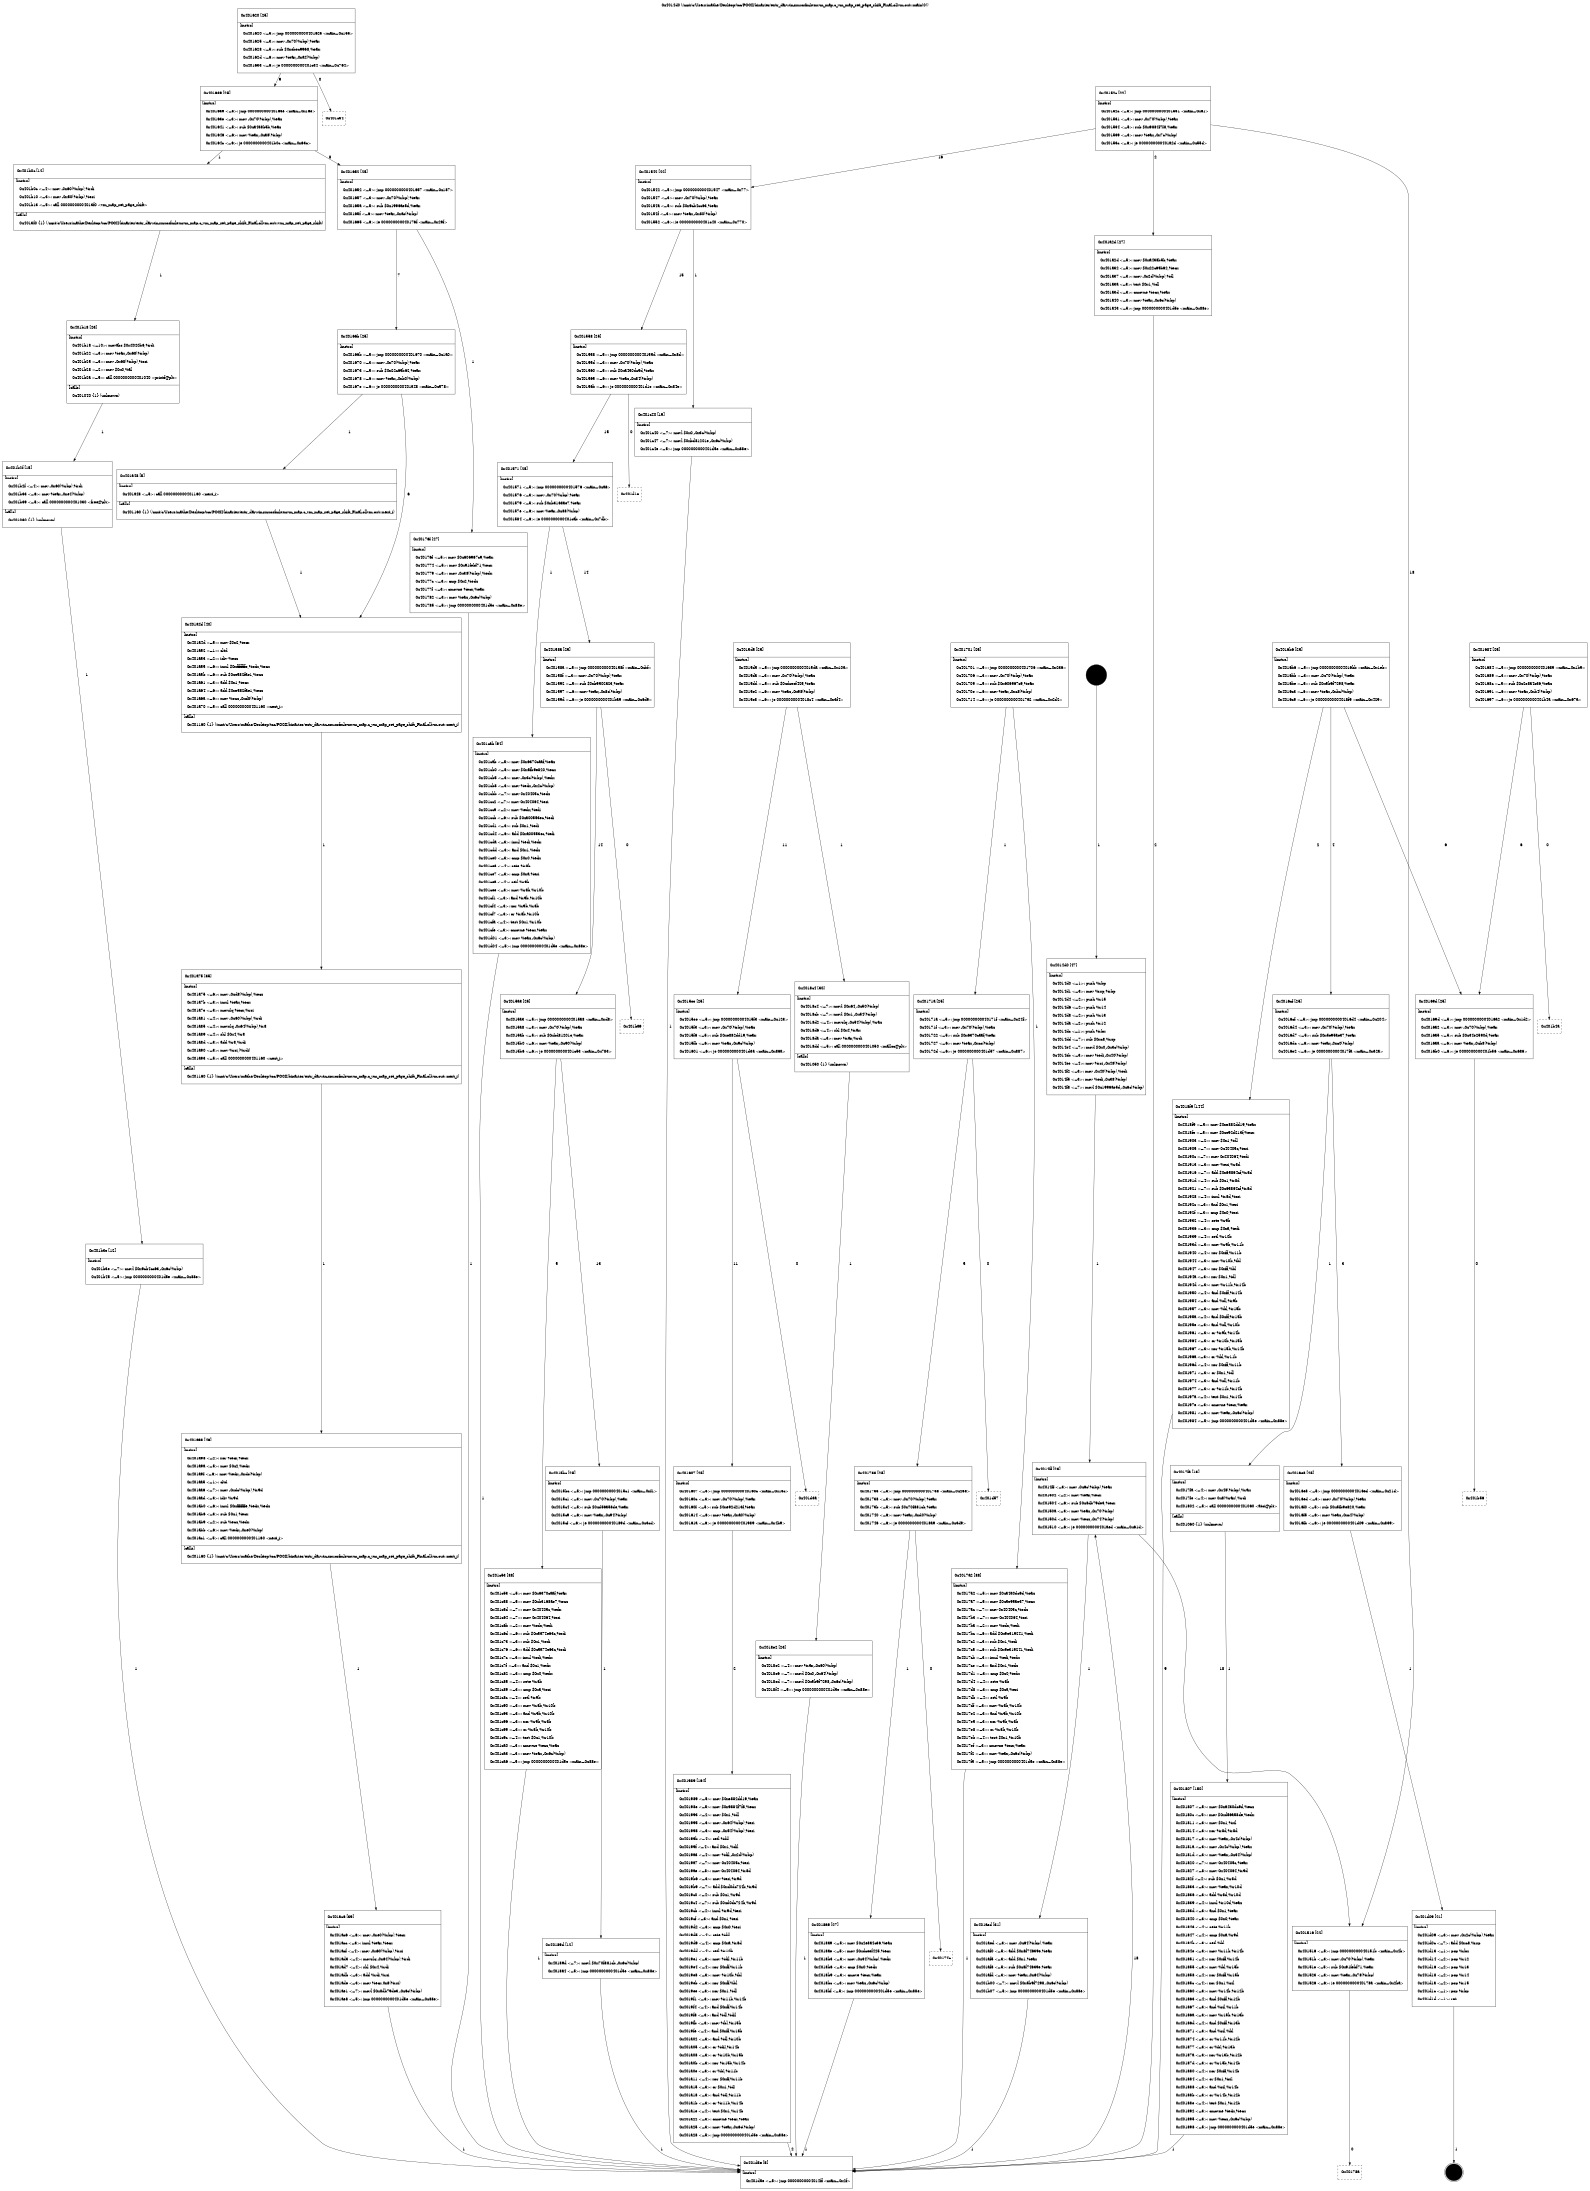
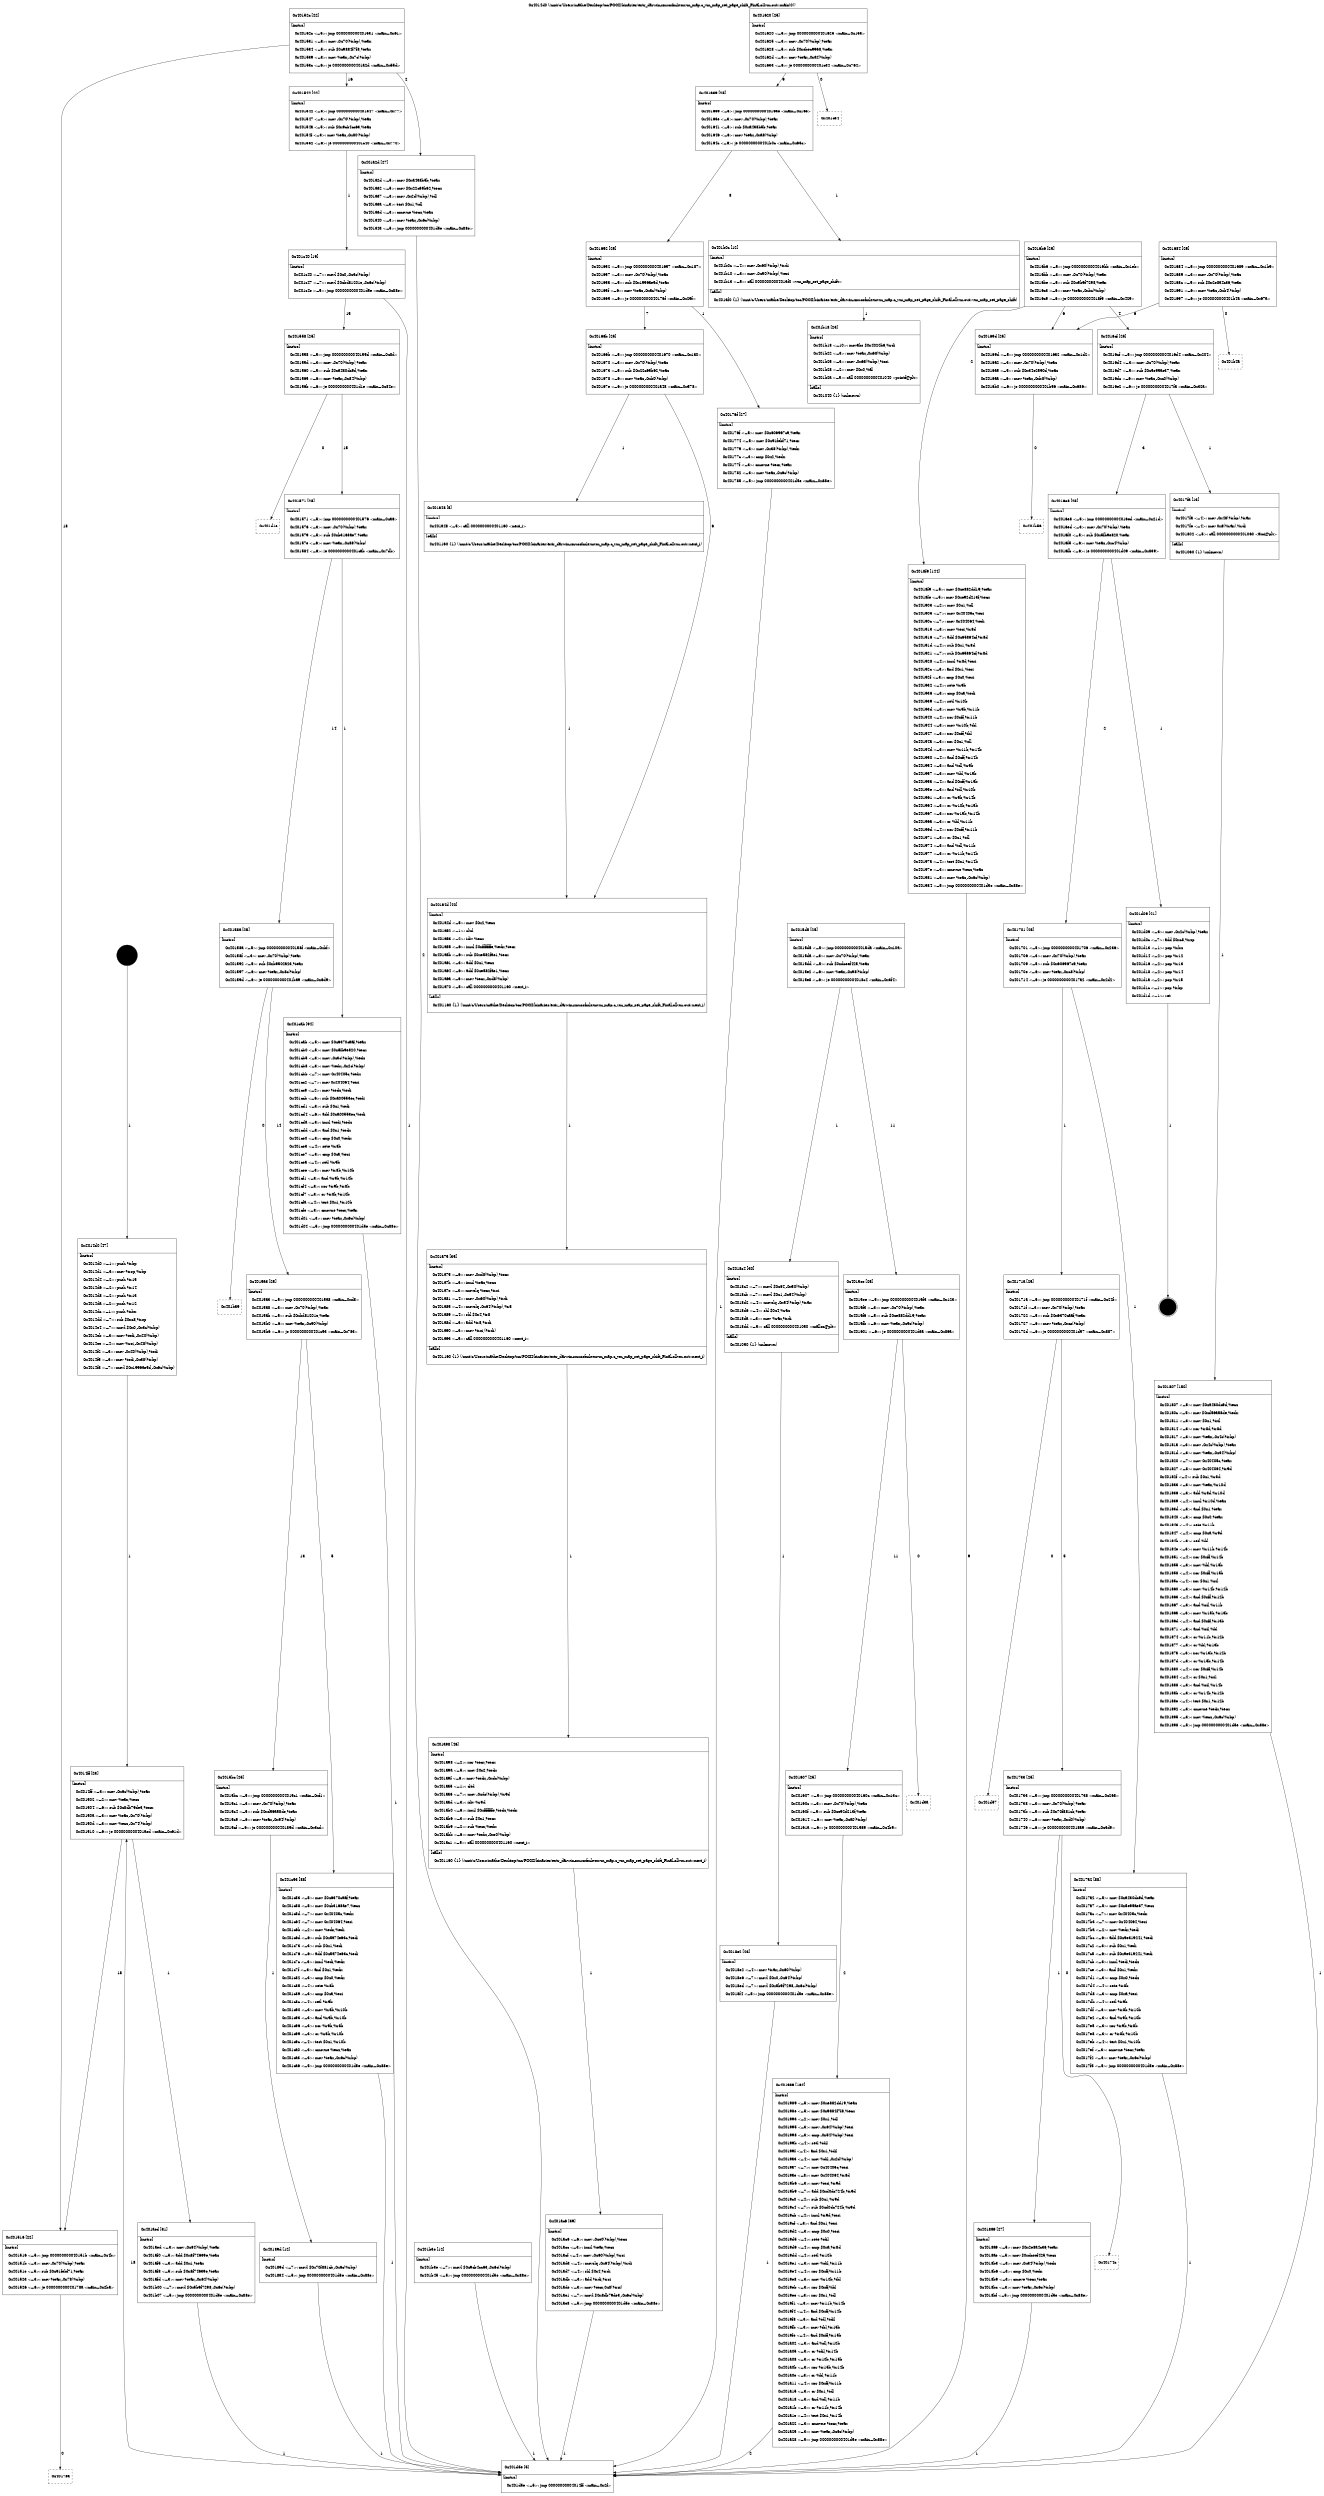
edge "0x401542 [22]" -> "0x401558 [25]": now "0x401c40 [19]" -> "0x401558 [25]"
node "0x401b2f [15]": removed
edge "0x4016e8 [25]" -> "0x401701 [25]": added, label "2"
